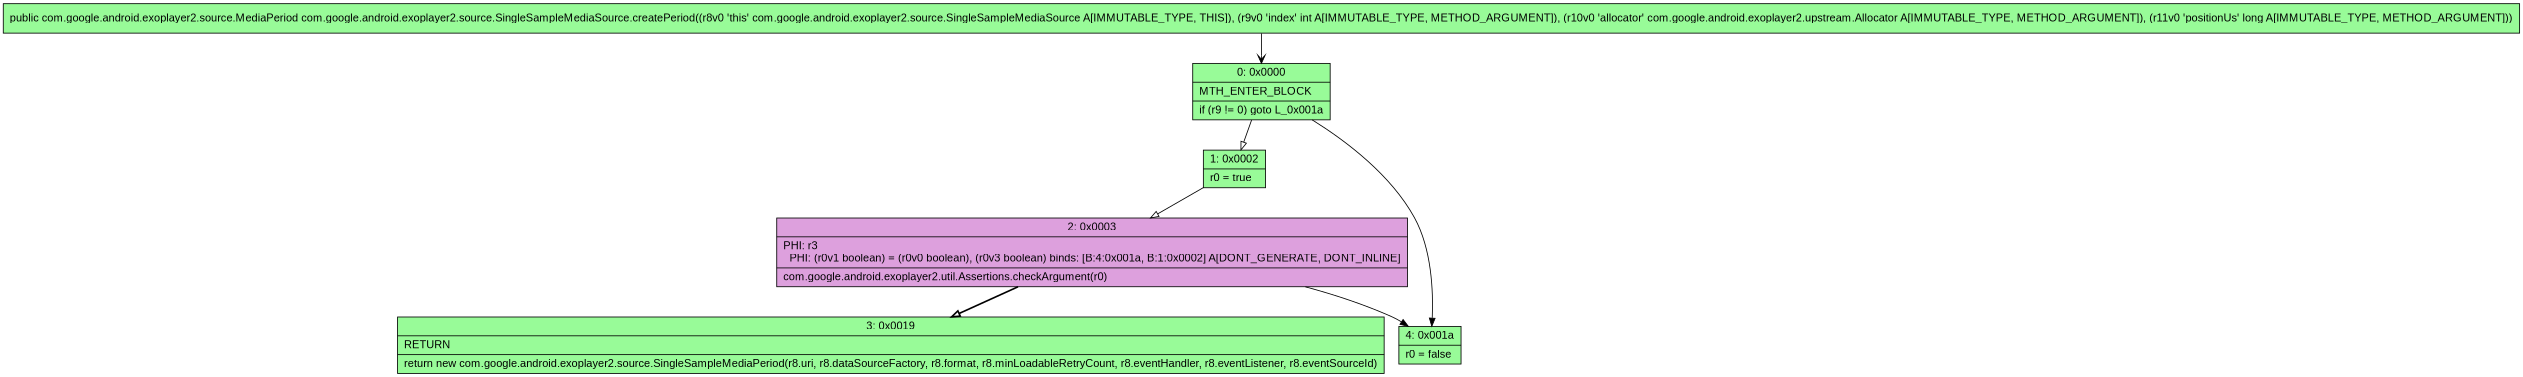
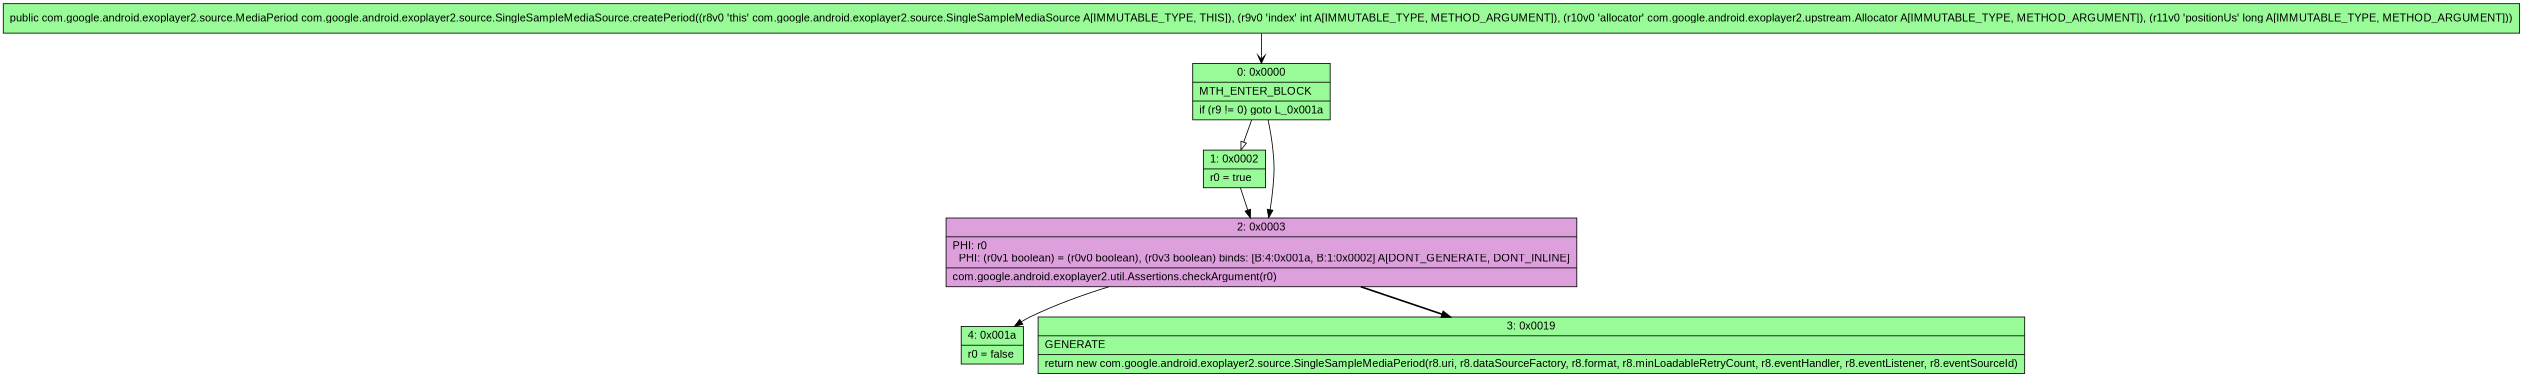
edge "1: 0x0002" -> "2: 0x0003": arrowhead onormal -> normal
edge "0: 0x0000" -> "4: 0x001a": now "0: 0x0000" -> "2: 0x0003"
node "2: 0x0003": text "PHI: r3" -> "PHI: r0"
edge "2: 0x0003" -> "3: 0x0019": arrowhead onormal -> normal
node "3: 0x0019": text "RETURN" -> "GENERATE"
